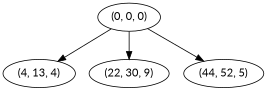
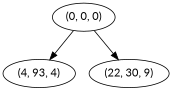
node "(4, 13, 4)": label "(4, 13, 4)" -> "(4, 93, 4)"
node "(44, 52, 5)": removed
